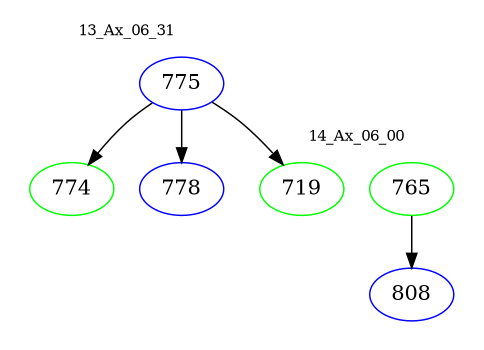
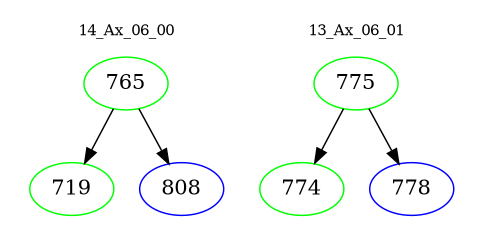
cluster "13_Ax_06_31": label "13_Ax_06_31" -> "13_Ax_06_01"
node "775": color blue -> green
edge "775" -> "719": now "765" -> "719"
